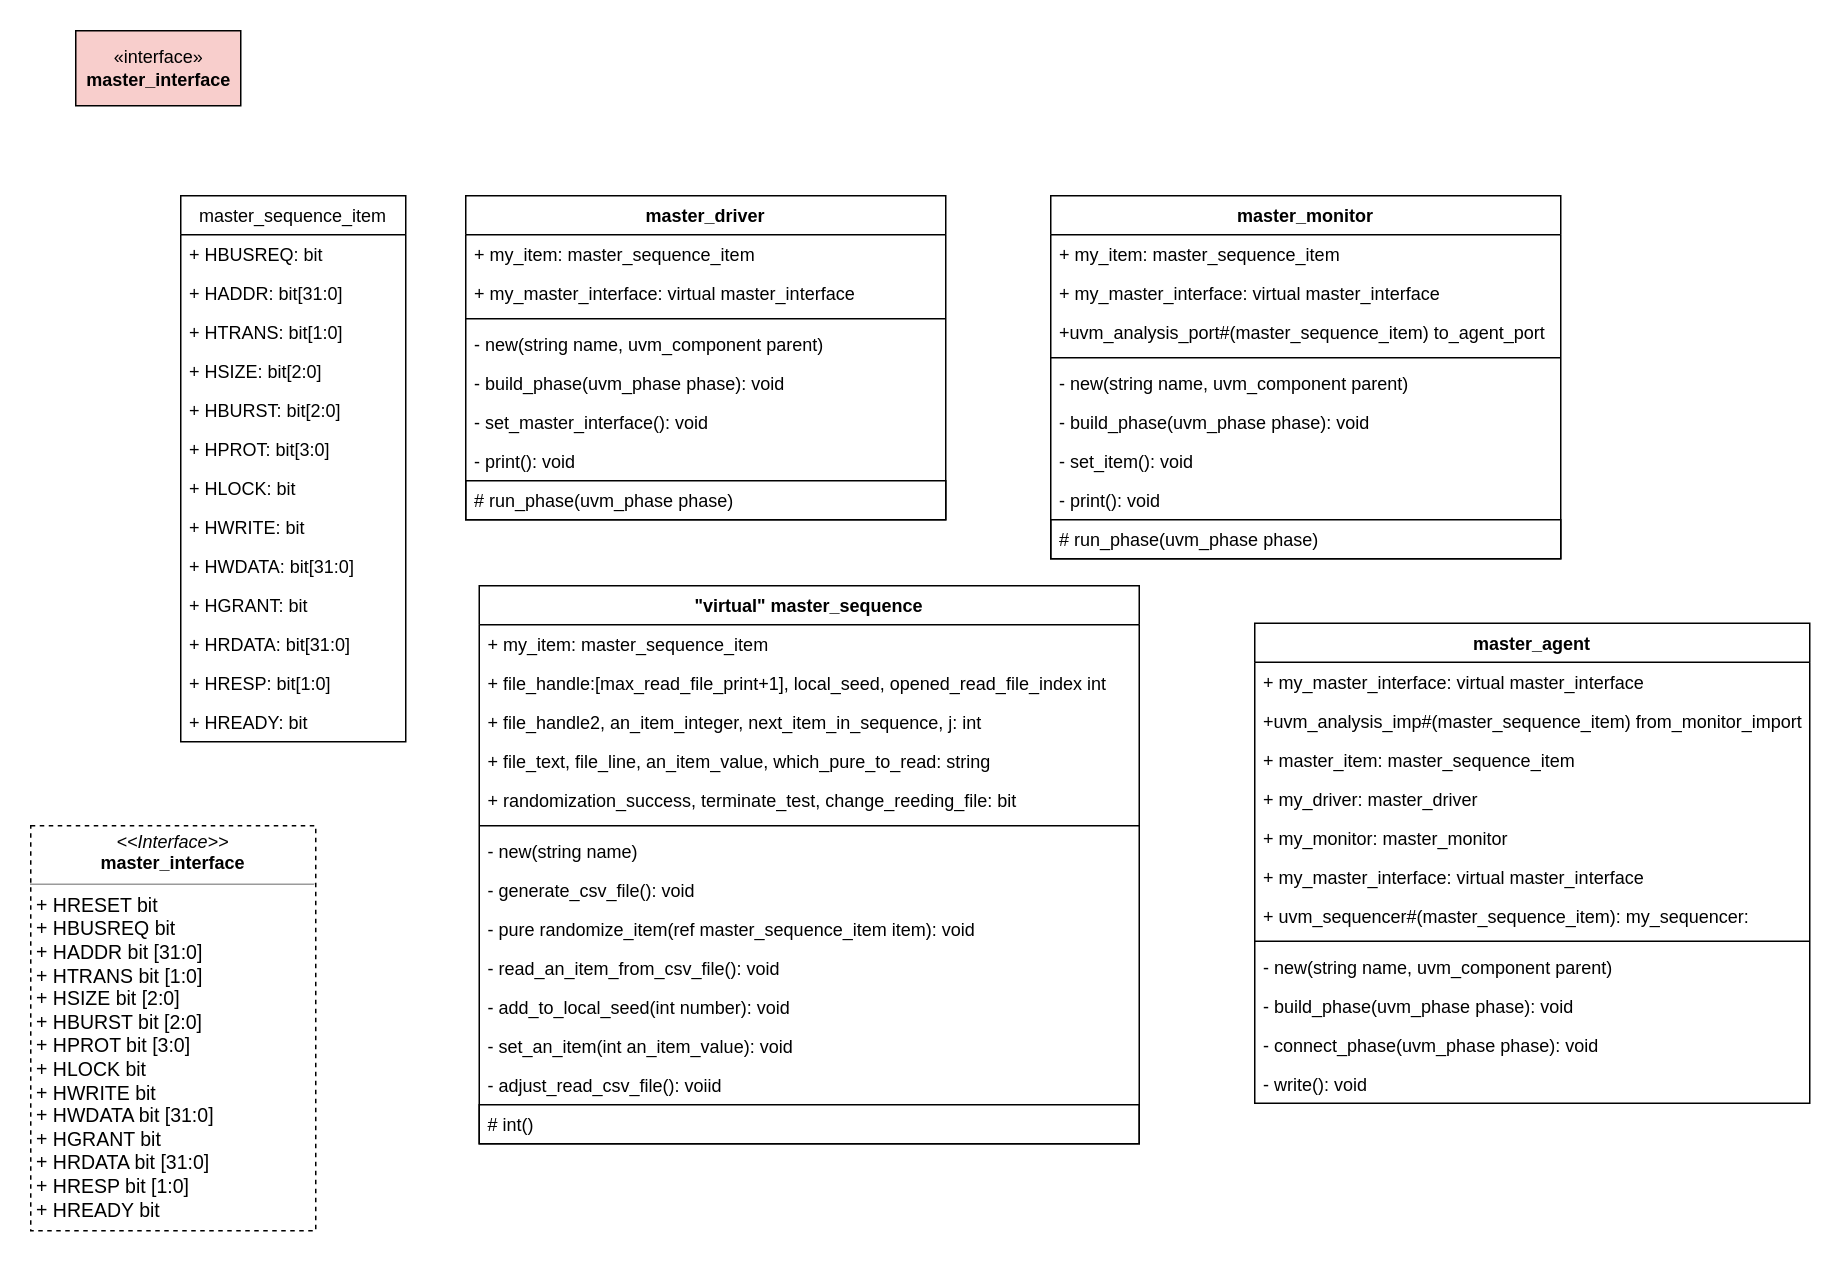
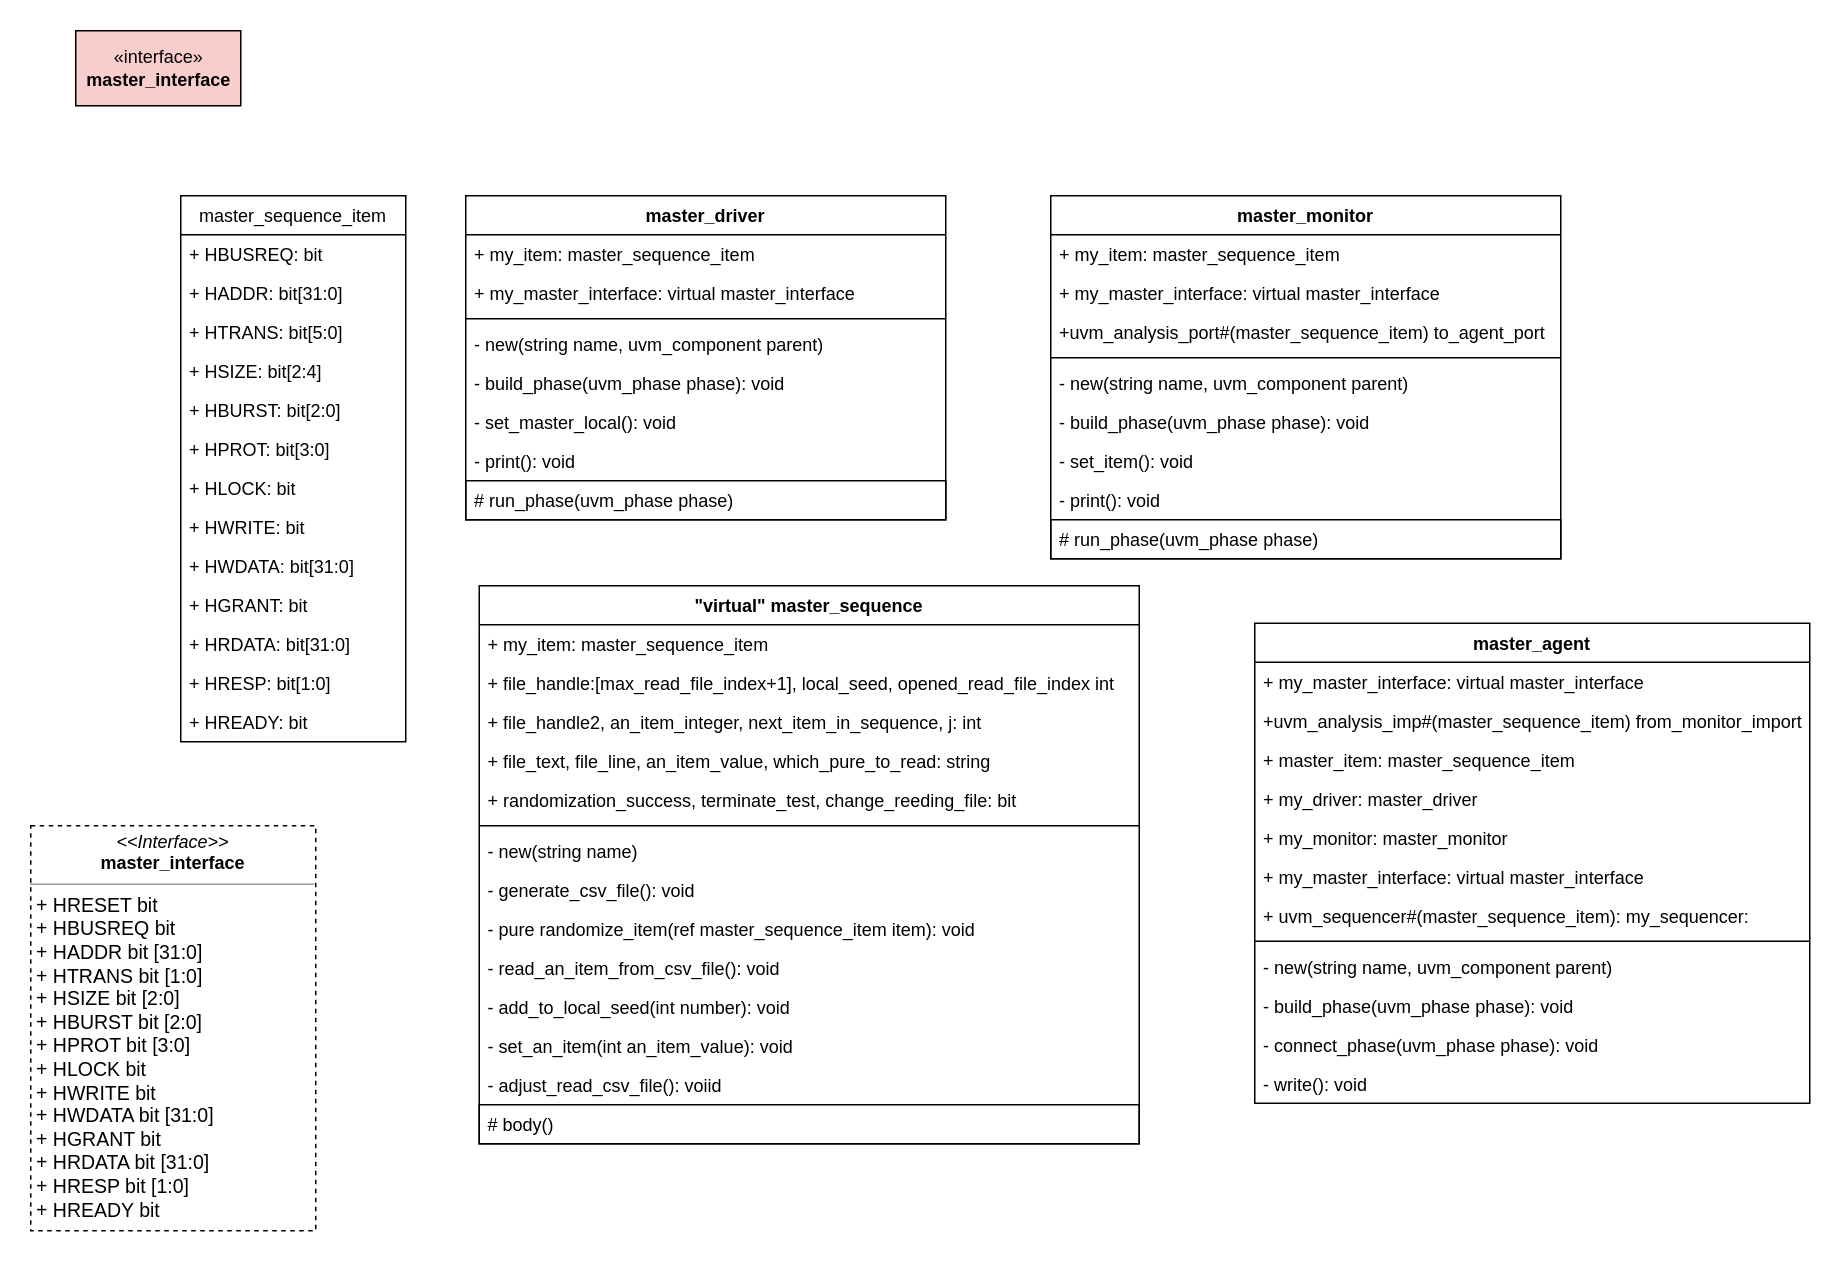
node "+ HTRANS: bit[1:0]": label "+ HTRANS: bit[1:0]" -> "+ HTRANS: bit[5:0]"
node "+ HSIZE: bit[2:0]": label "+ HSIZE: bit[2:0]" -> "+ HSIZE: bit[2:4]"
node "- set_master_interface(): void": label "- set_master_interface(): void" -> "- set_master_local(): void"
node "+ file_handle:[max_read_file_print+1], local_seed, opened_read_file_index int": label "+ file_handle:[max_read_file_print+1], local_seed, opened_read_file_index int" -> "+ file_handle:[max_read_file_index+1], local_seed, opened_read_file_index int"
node "# int()": label "# int()" -> "# body()"
